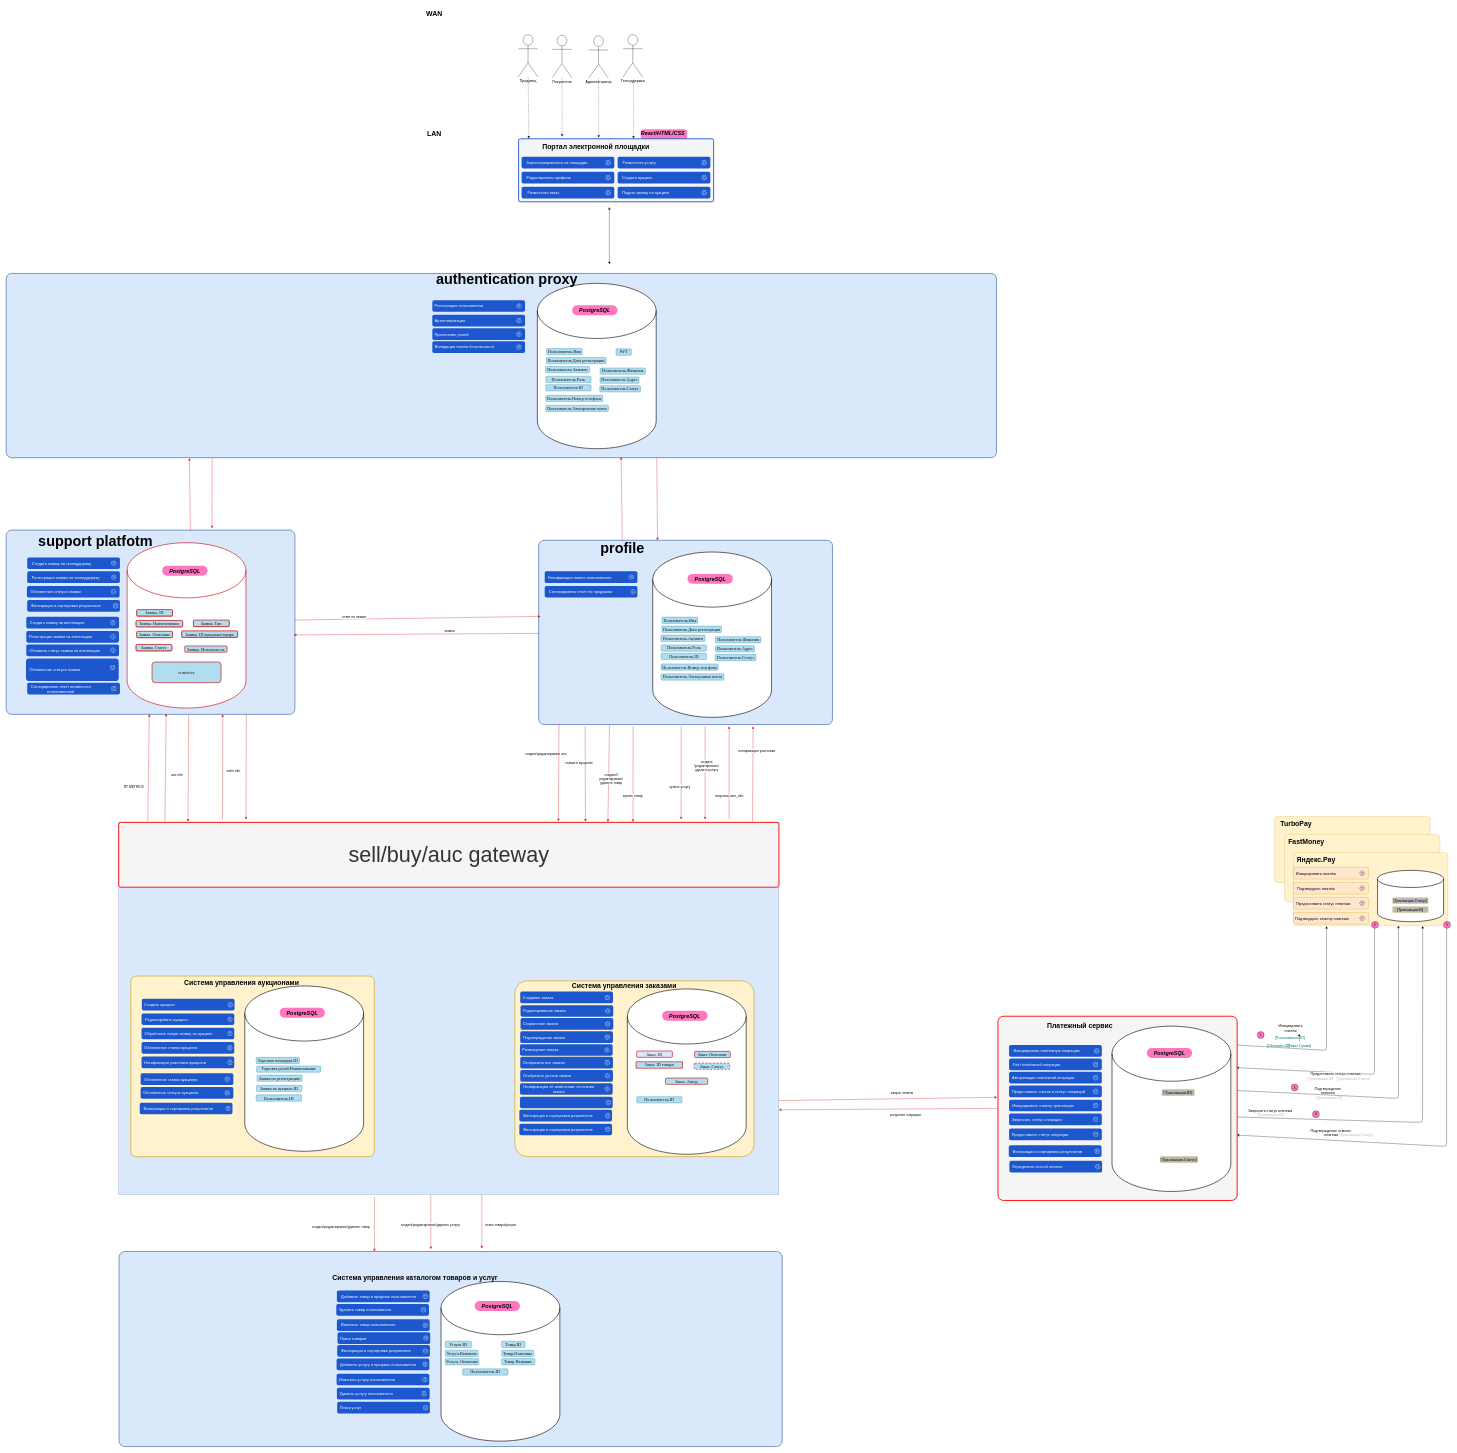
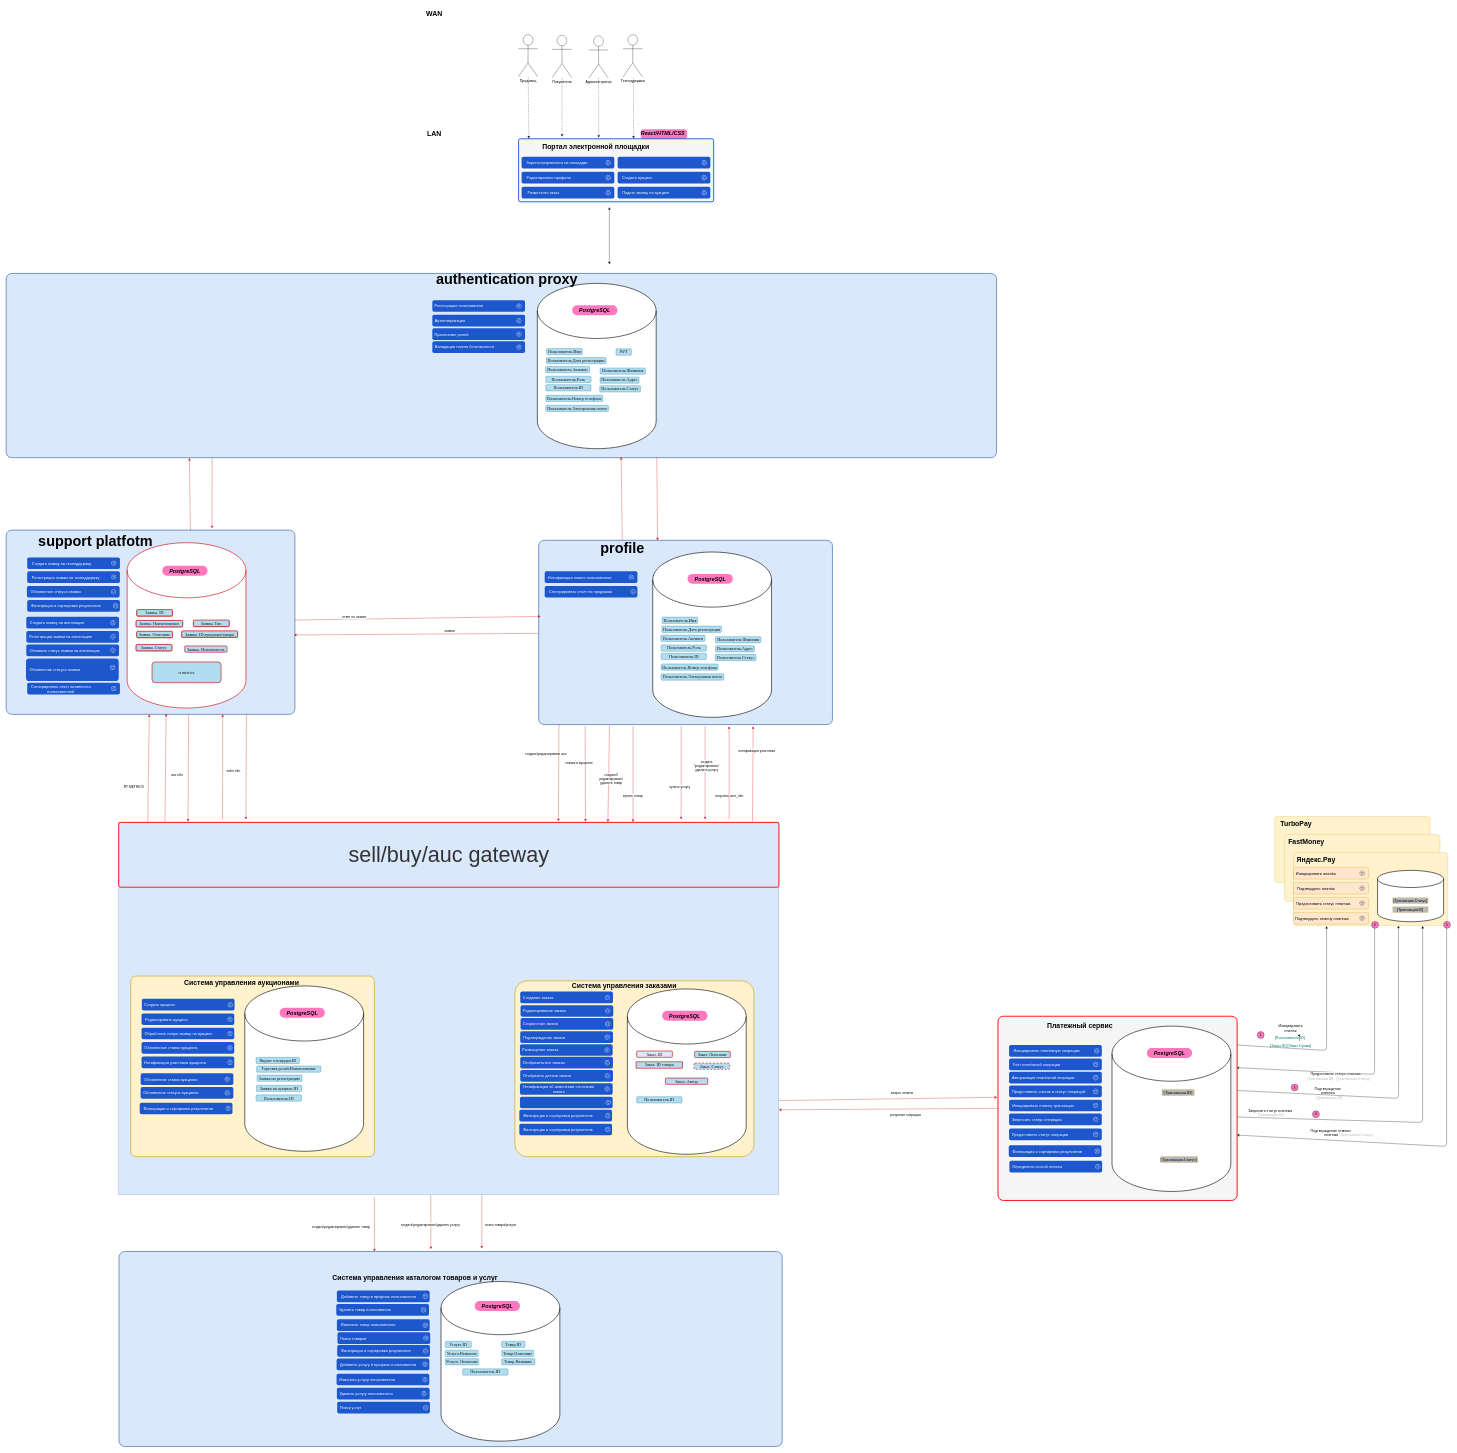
node "Разместить услугу": removed
node "sell/buy/auc gateway": fillcolor #f5f5f5 -> #dae8fc
node "[Обновить.ID]": label "[Обновить.ID]" -> "[Заказ.ID]"
node "Торговая площадка.ID": label "Торговая площадка.ID" -> "Яндекс площадка.ID"
